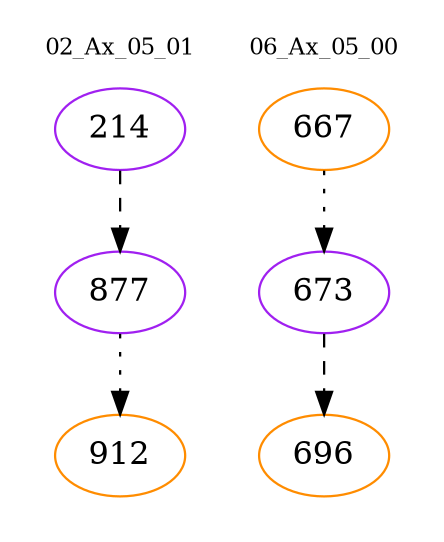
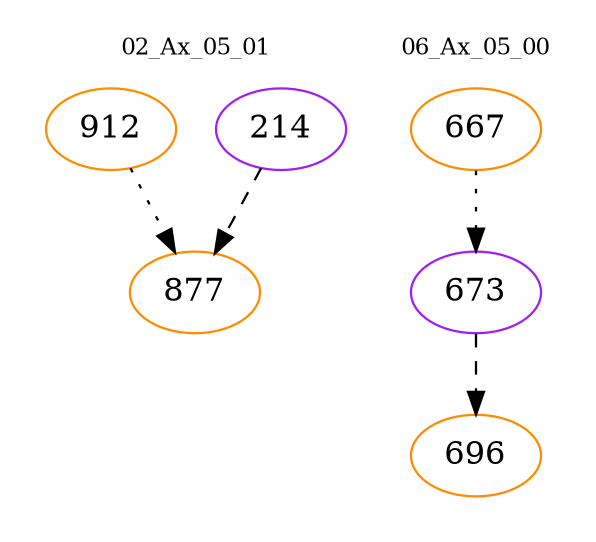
node "877": color purple -> darkorange
edge "877" -> "912": reversed
